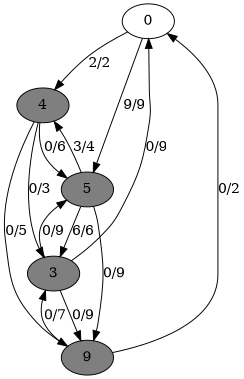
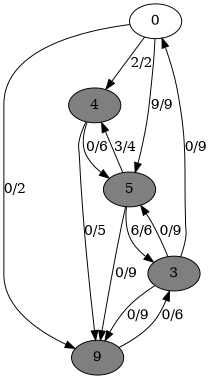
edge "4" -> "3": removed, label "0/3"
edge "9" -> "0": reversed
edge "9" -> "3": label "0/7" -> "0/6"
